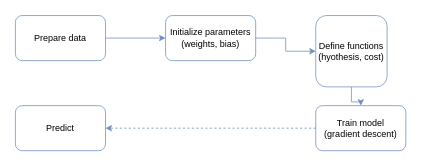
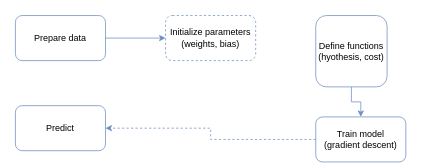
node "Initialize parameters (weights, bias)": style solid -> dashed
edge "Initialize parameters (weights, bias)" -> "Define functions (hyothesis, cost)": removed
node "Train model (gradient descent)": moved (360, 128) -> (360, 139)
